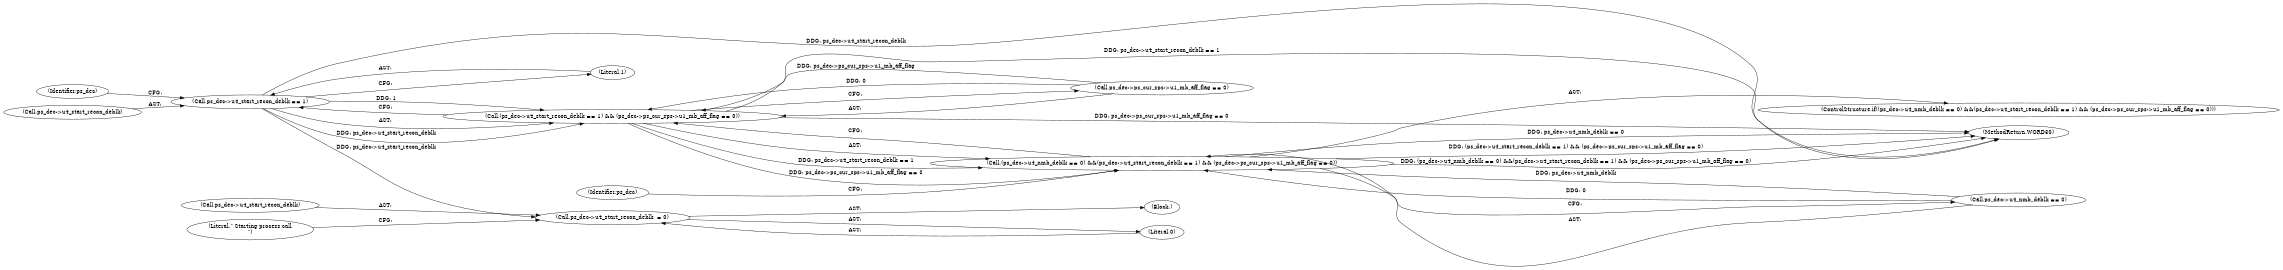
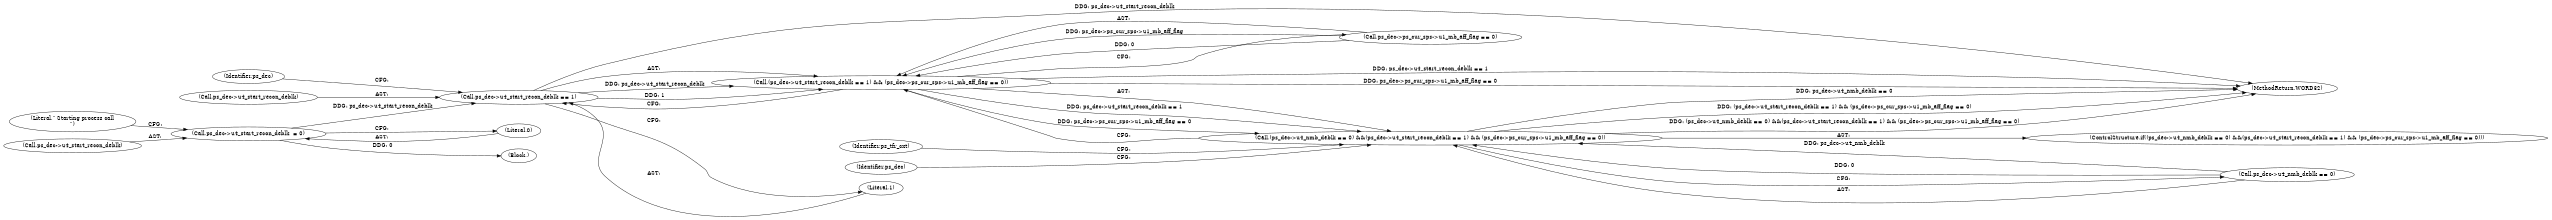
node "(MethodReturn,WORD30)": label "(MethodReturn,WORD30)" -> "(MethodReturn,WORD32)"
node "(Identifier,ps_tfr_cxt)": added
edge "(Call,ps_dec->u4_start_recon_deblk == 1)" -> "(Call,ps_dec->u4_start_recon_deblk  = 0)": reversed
edge "(Call,ps_dec->u4_start_recon_deblk  = 0)" -> "(Block,)": label "AST: " -> "DDG: 0"
edge "(Call,ps_dec->u4_start_recon_deblk  = 0)" -> "(Literal,0)": label "AST: " -> "CFG: "
